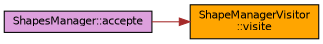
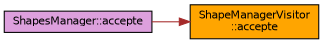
node "ShapeManagerVisitor ::visite": label "ShapeManagerVisitor ::visite" -> "ShapeManagerVisitor ::accepte"
